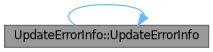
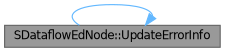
node "UpdateErrorInfo::UpdateErrorInfo": label "UpdateErrorInfo::UpdateErrorInfo" -> "SDataflowEdNode::UpdateErrorInfo"
